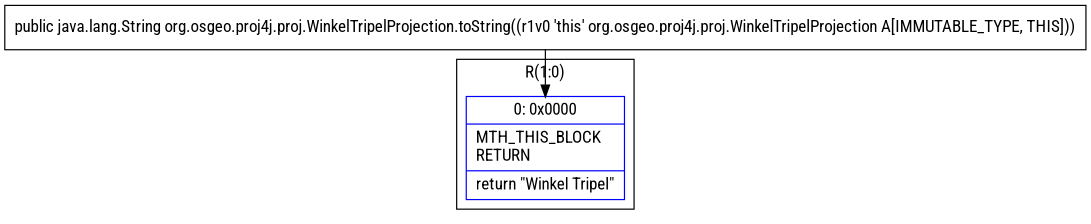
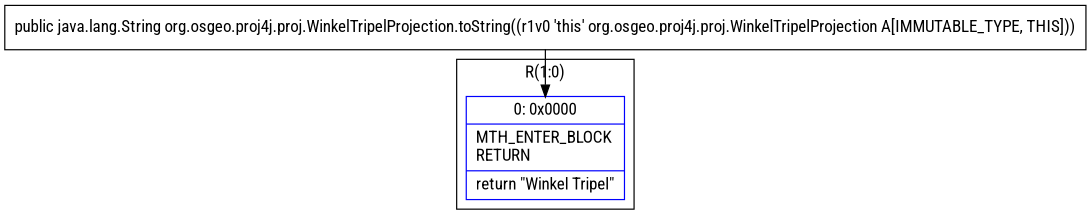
node "0: 0x0000": text "MTH_THIS_BLOCK" -> "MTH_ENTER_BLOCK"
